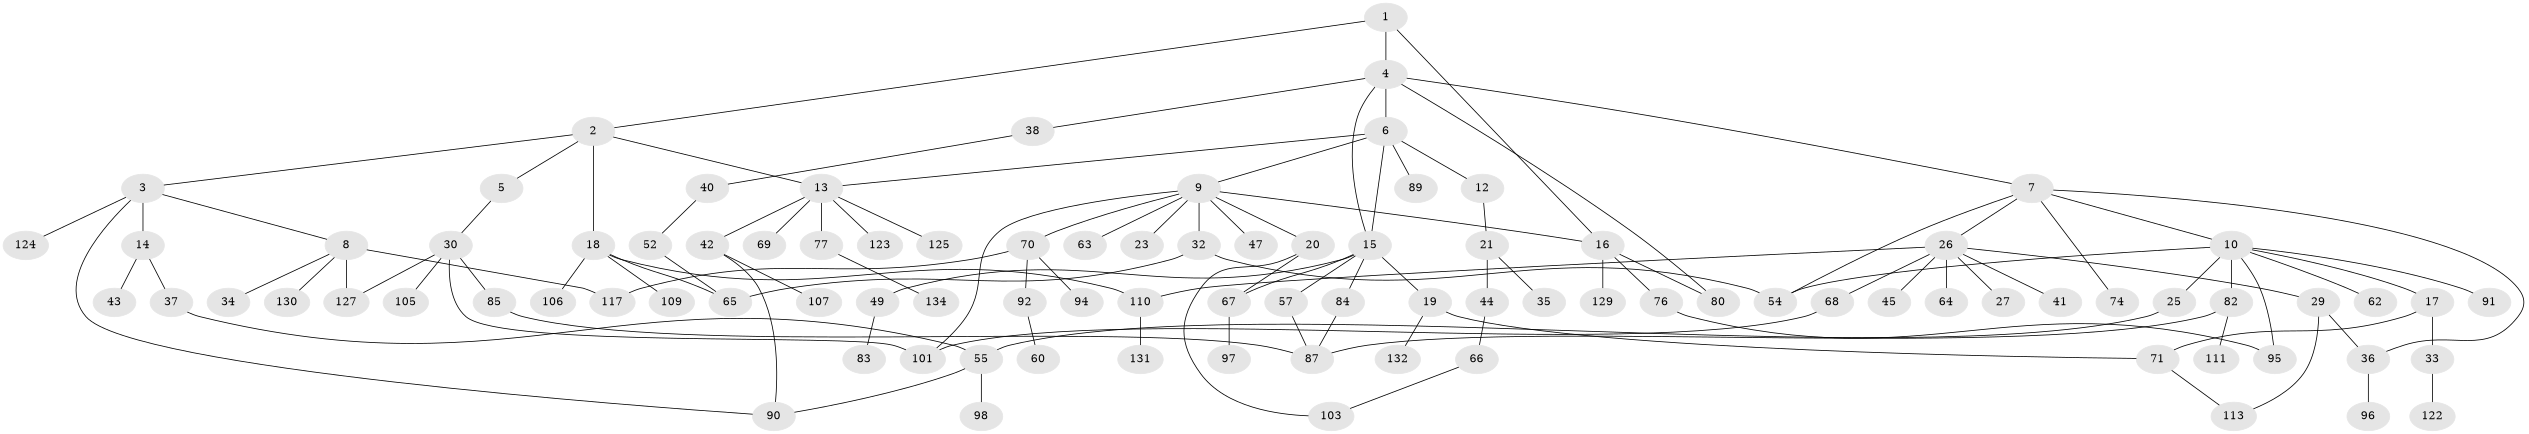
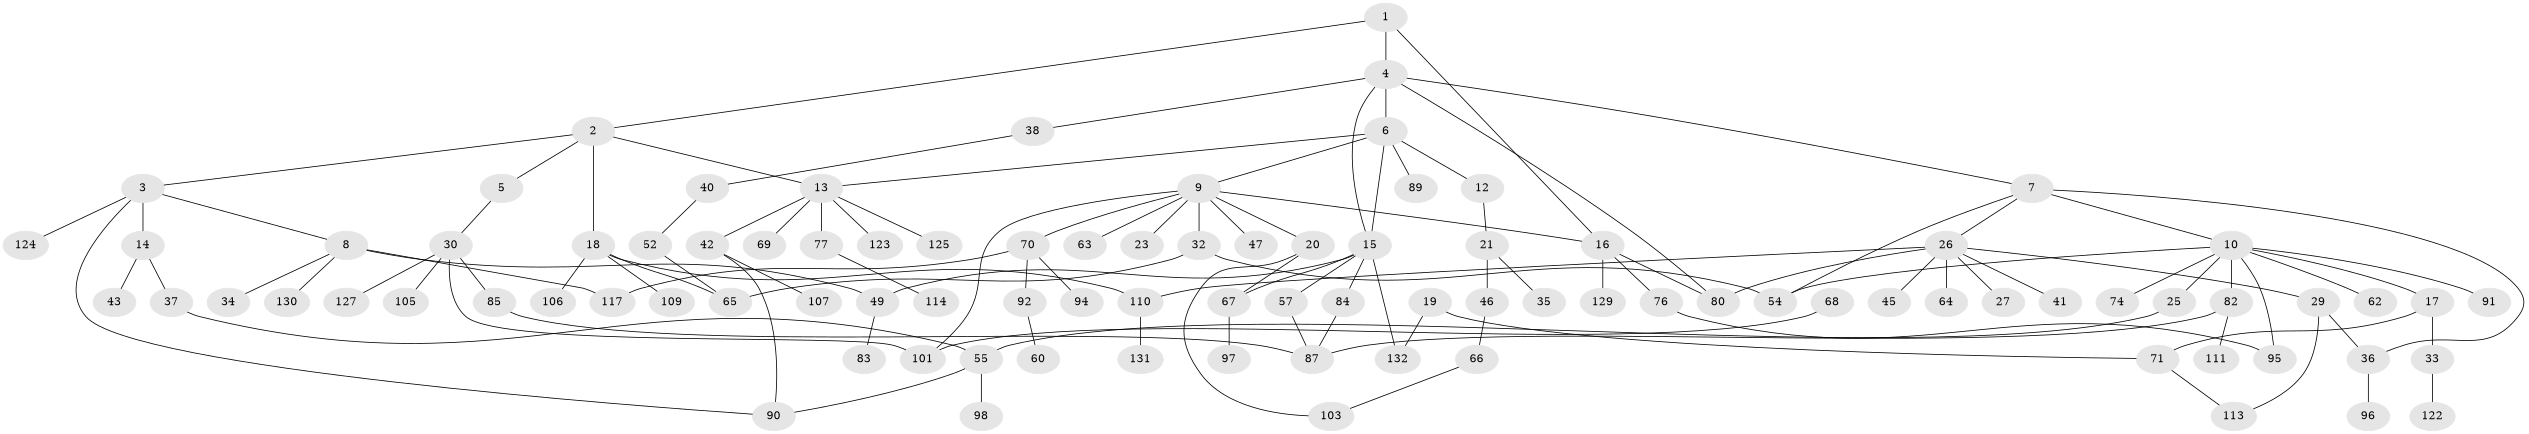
edge "7" -- "74": now "10" -- "74"
edge "15" -- "19": now "15" -- "132"
edge "8" -- "127": now "8" -- "49"
edge "26" -- "68": now "26" -- "80"
node "134": label "134" -> "114"
node "44": label "44" -> "46"
